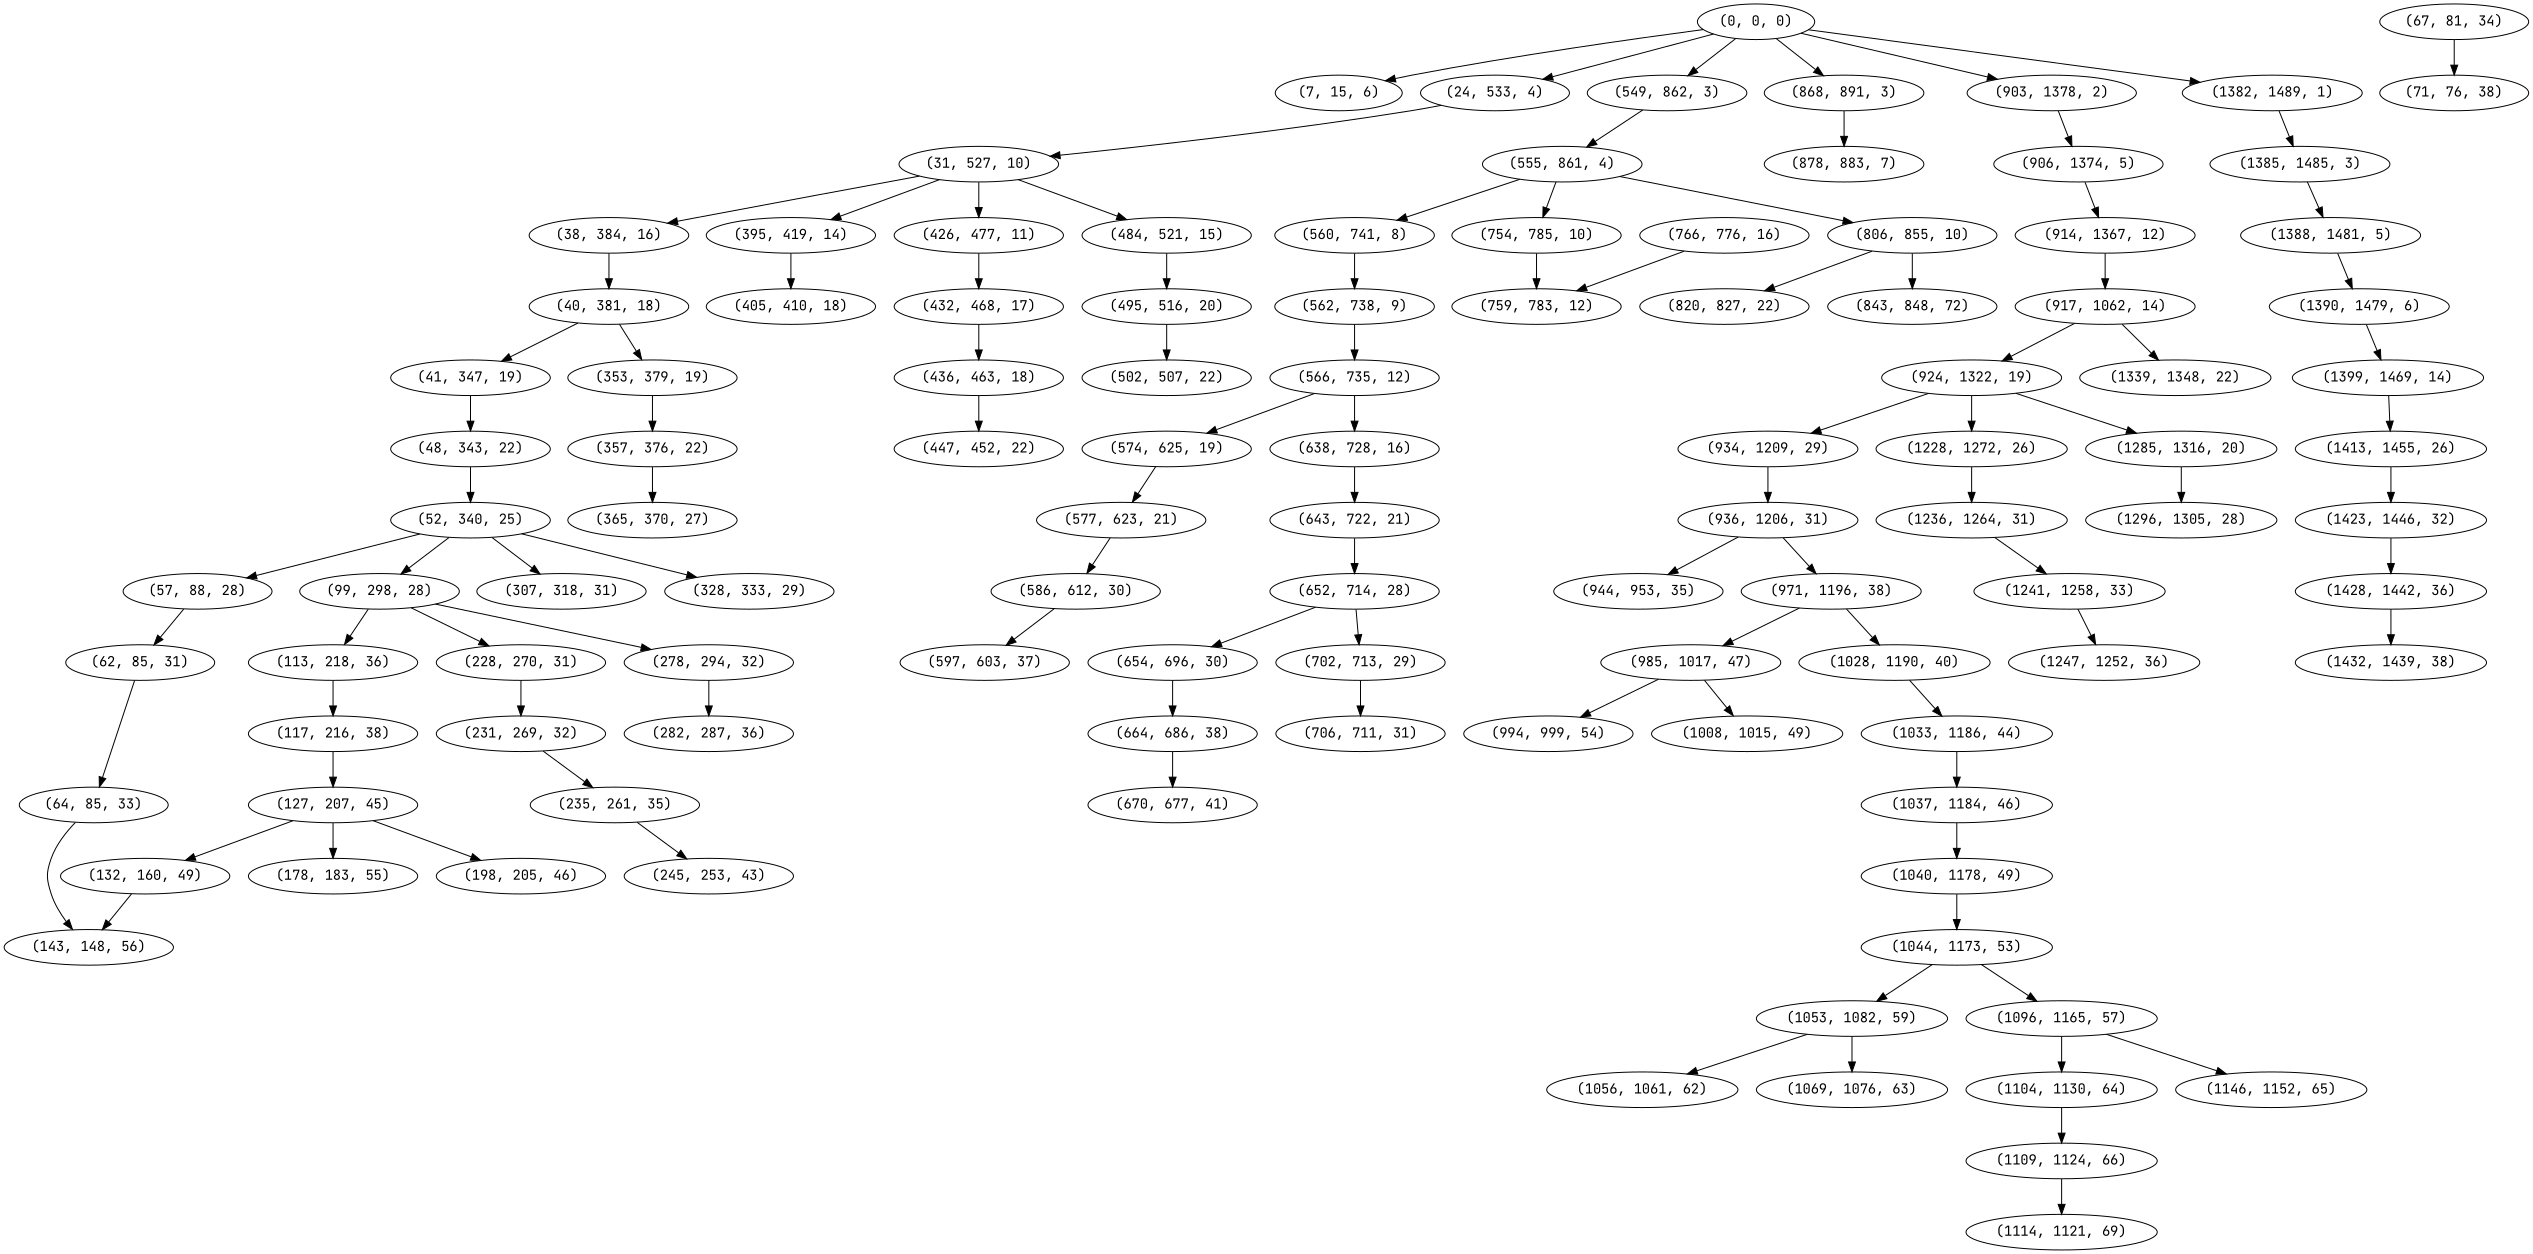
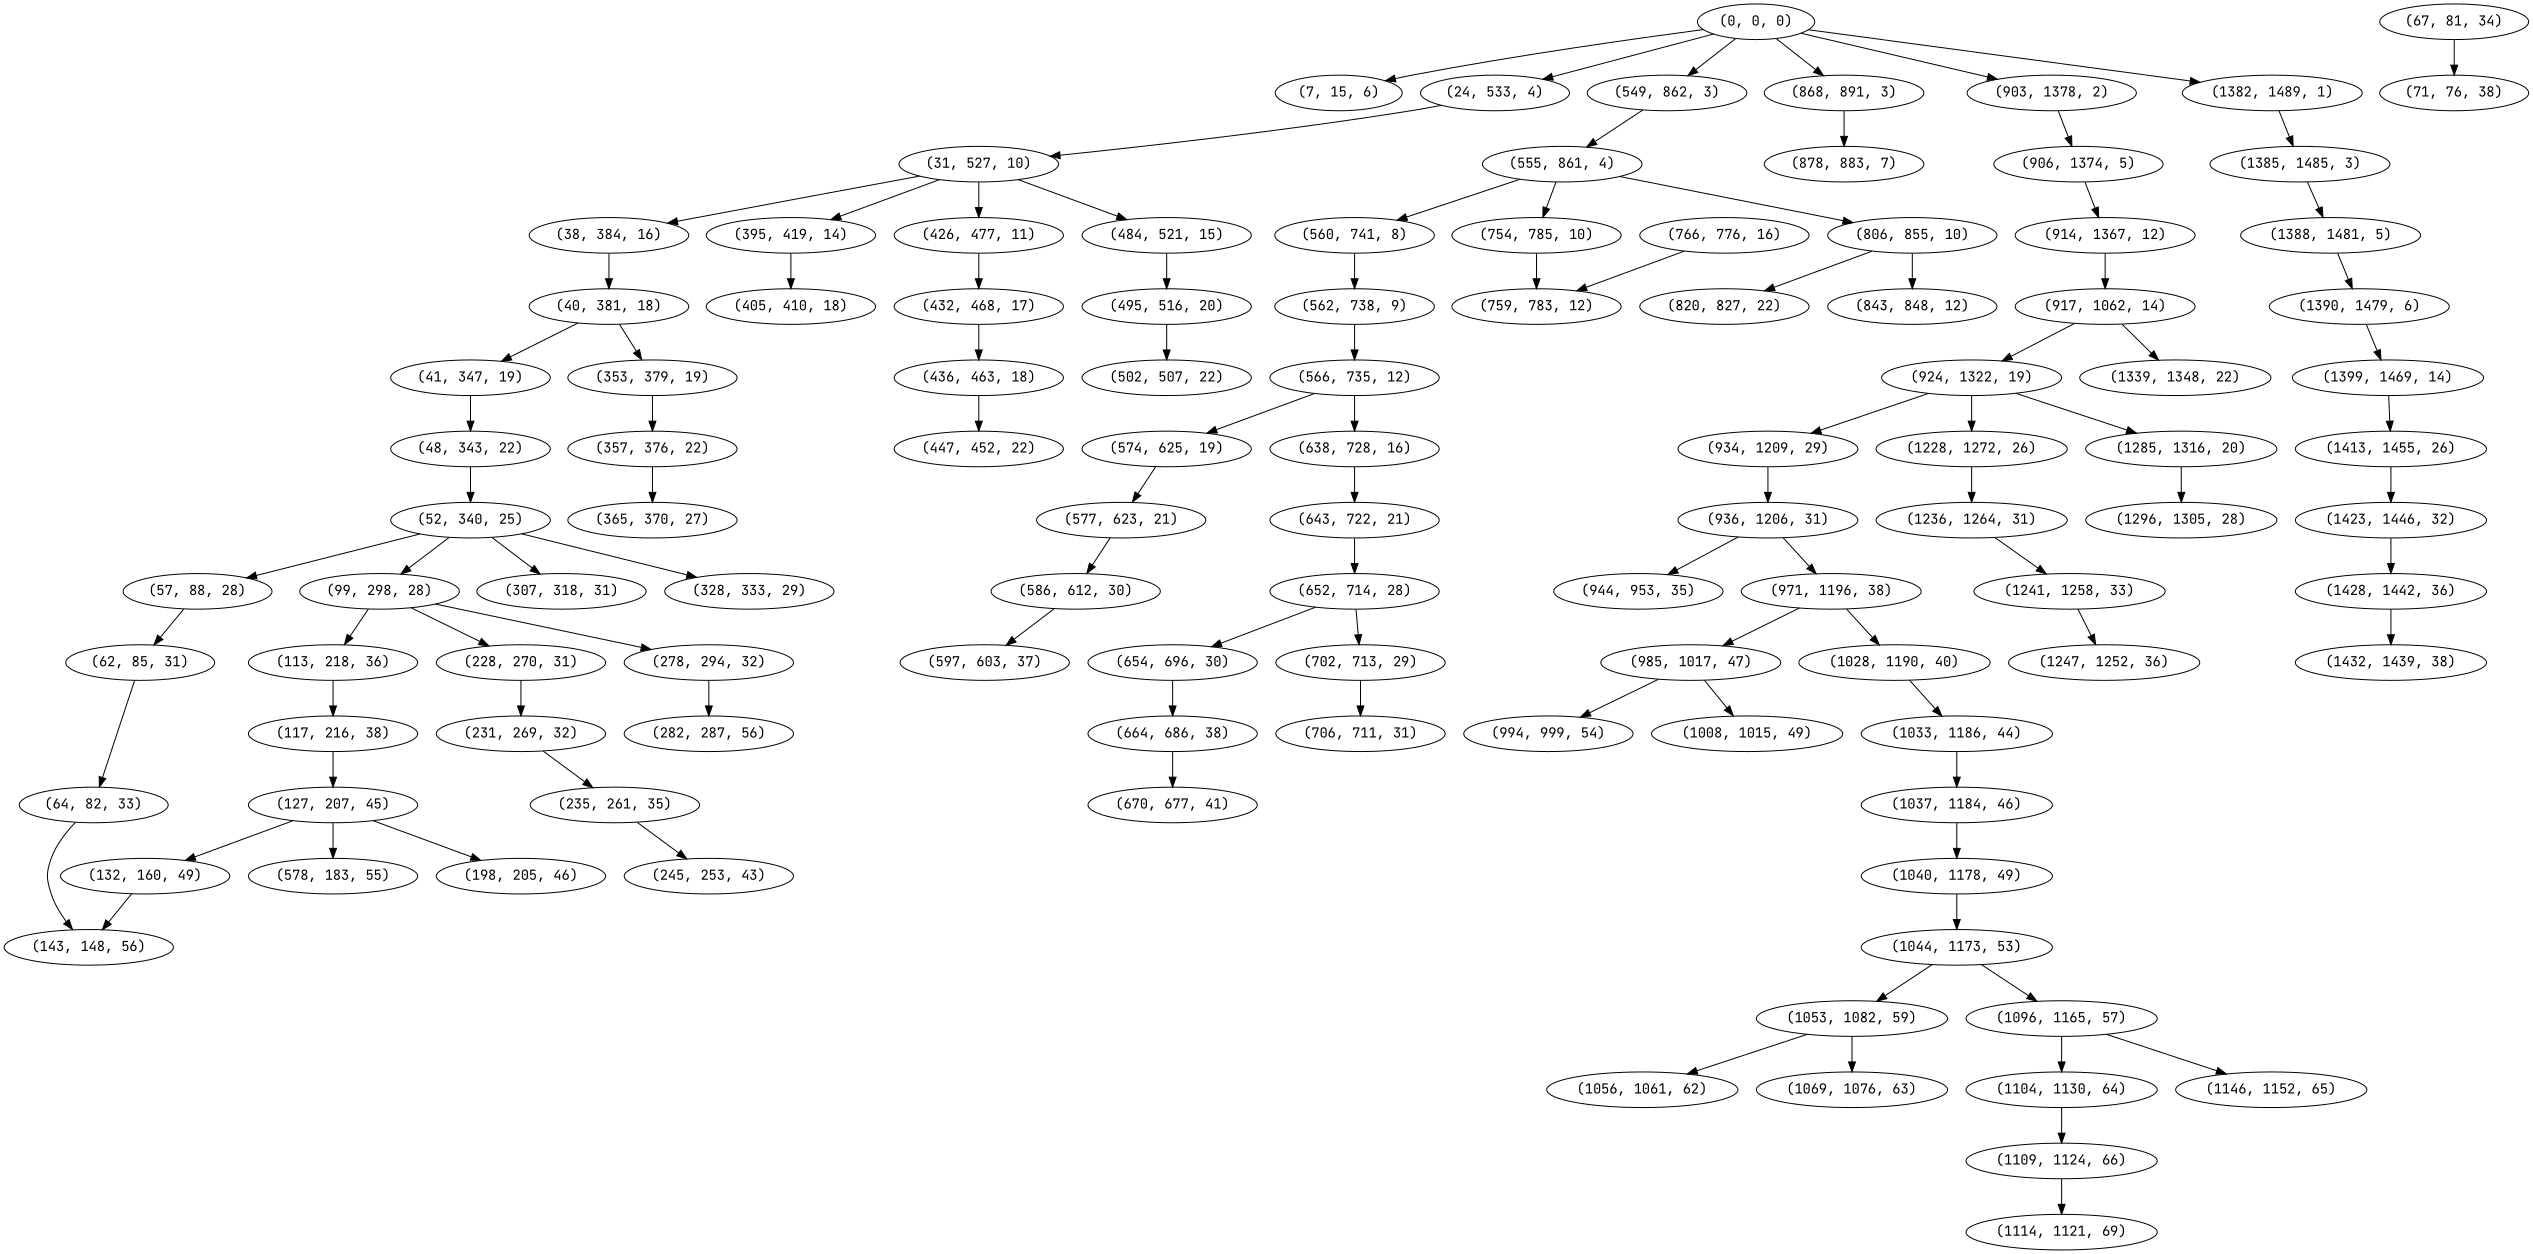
node "(843, 848, 72)": label "(843, 848, 72)" -> "(843, 848, 12)"
node "(282, 287, 36)": label "(282, 287, 36)" -> "(282, 287, 56)"
node "(64, 85, 33)": label "(64, 85, 33)" -> "(64, 82, 33)"
node "(178, 183, 55)": label "(178, 183, 55)" -> "(578, 183, 55)"
